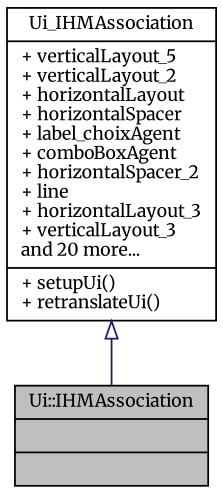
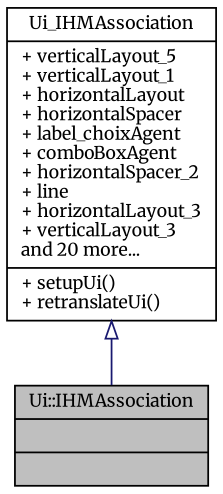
node "Ui_IHMAssociation": text "+ verticalLayout_2" -> "+ verticalLayout_1"
